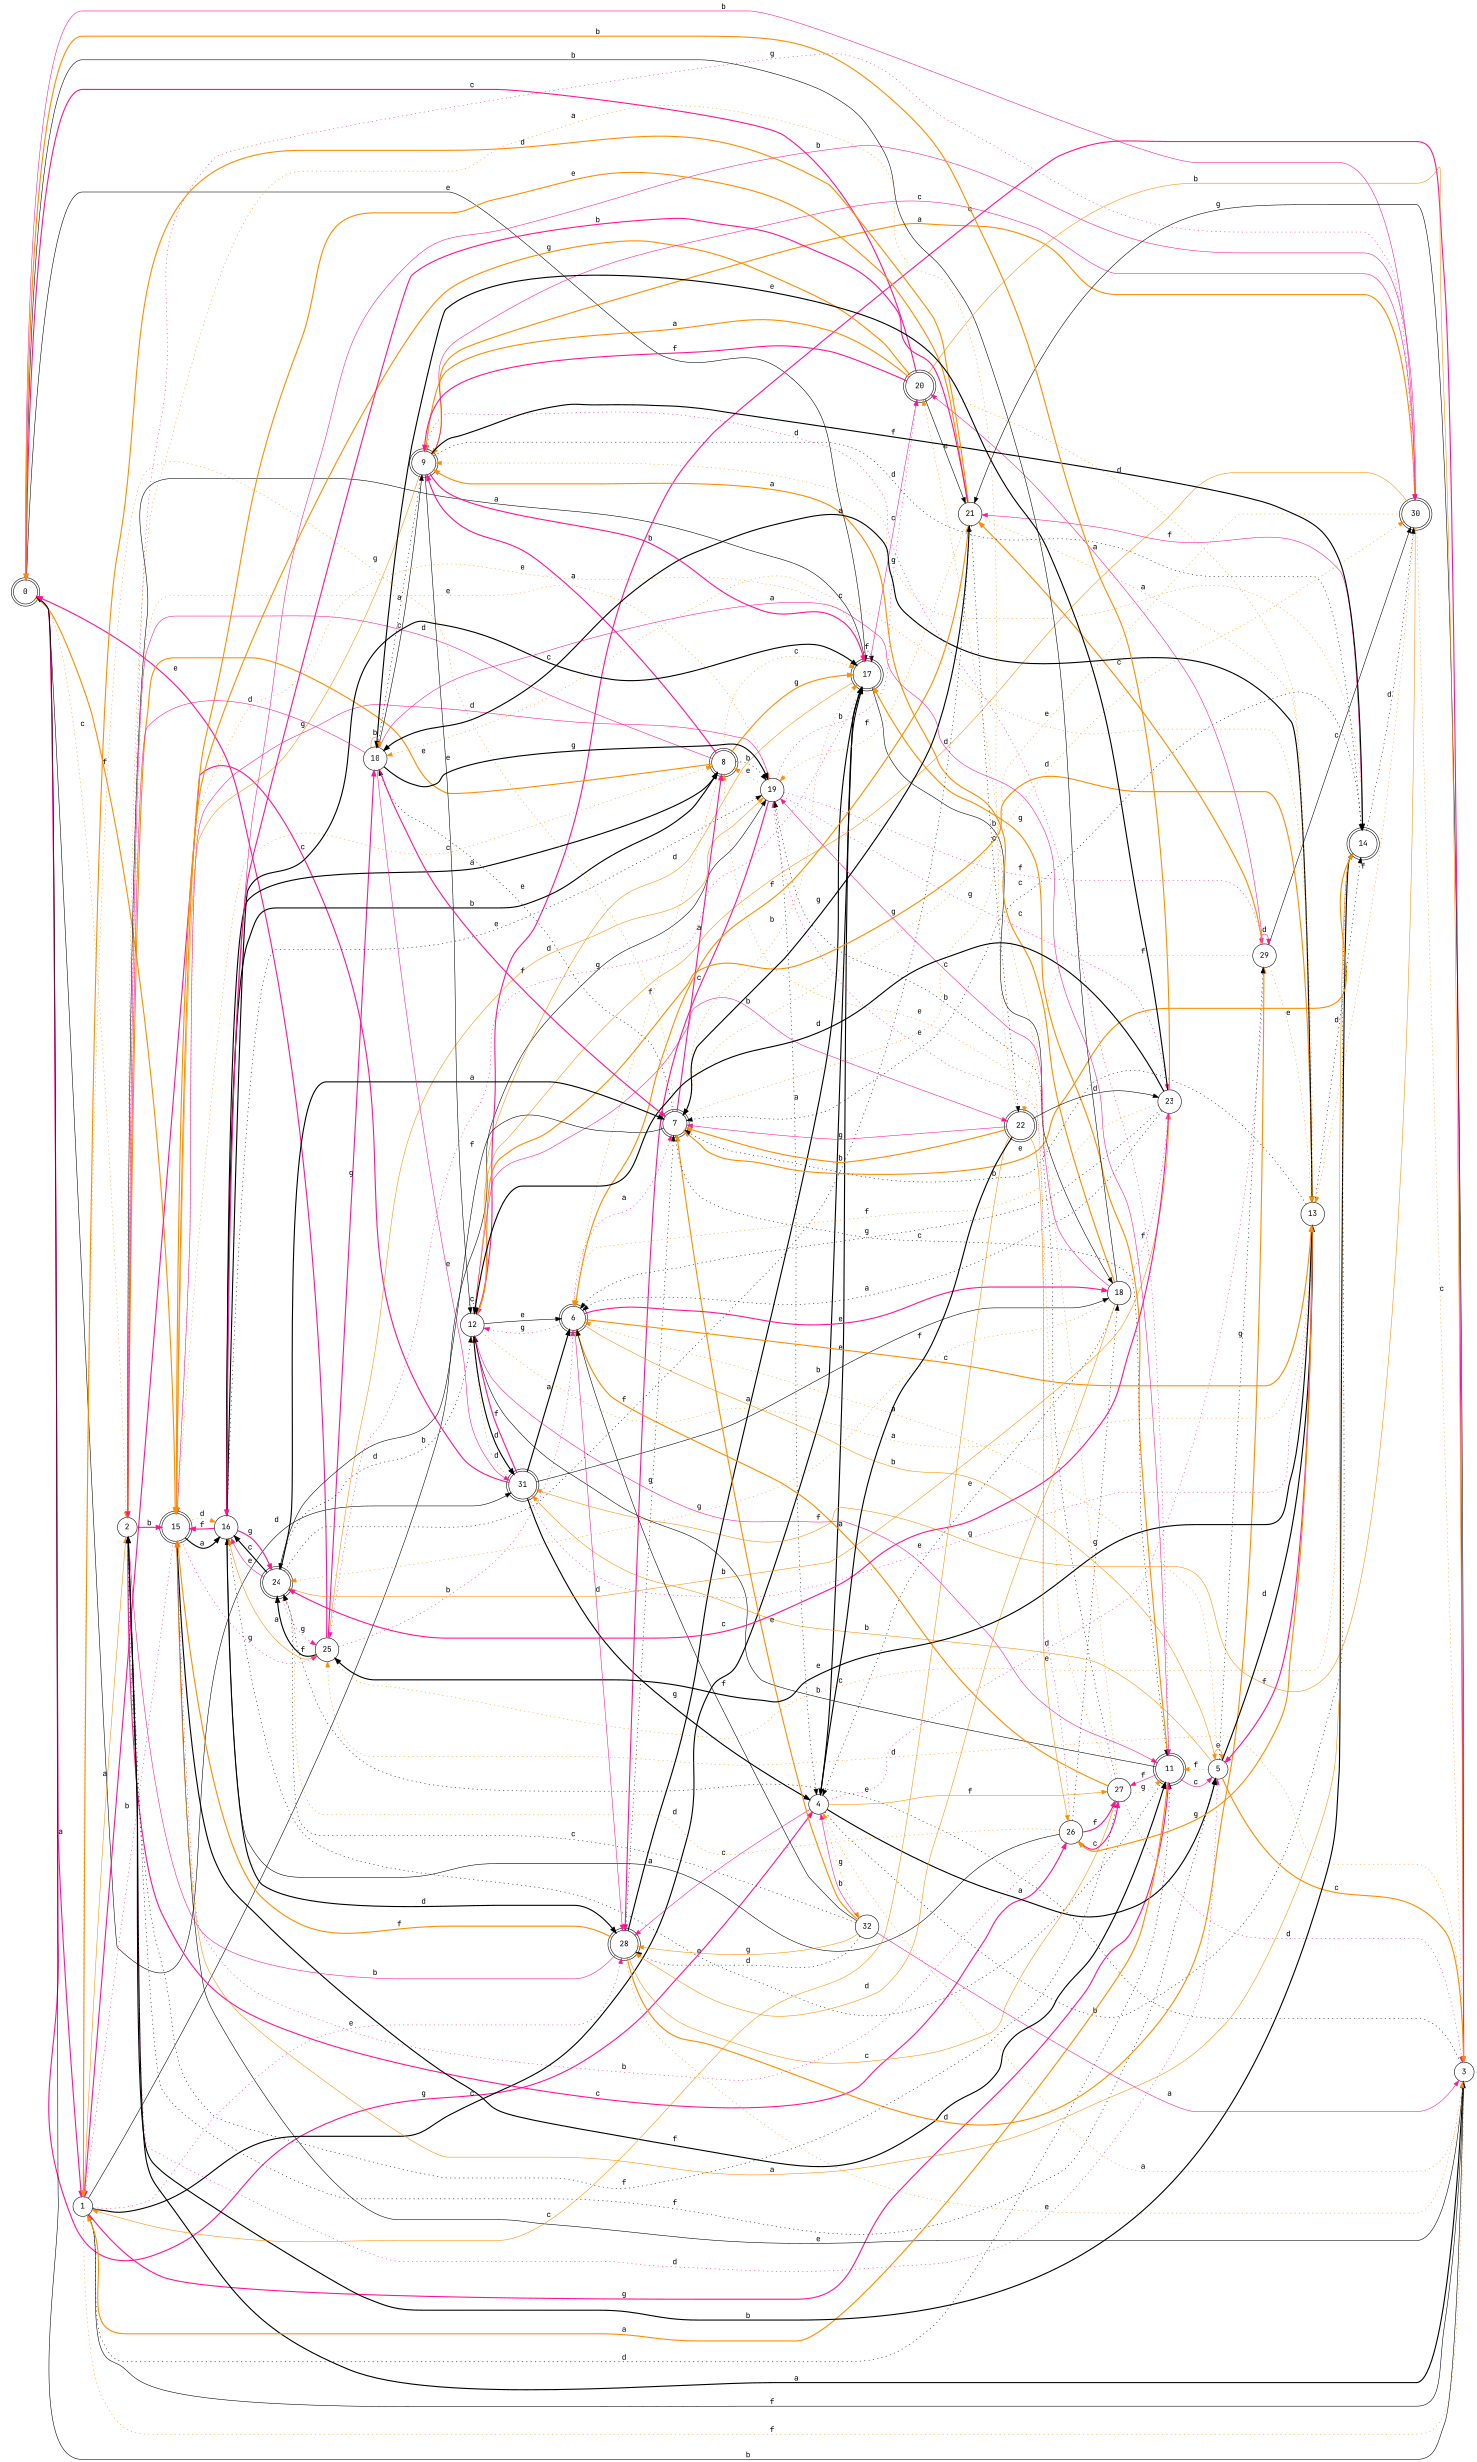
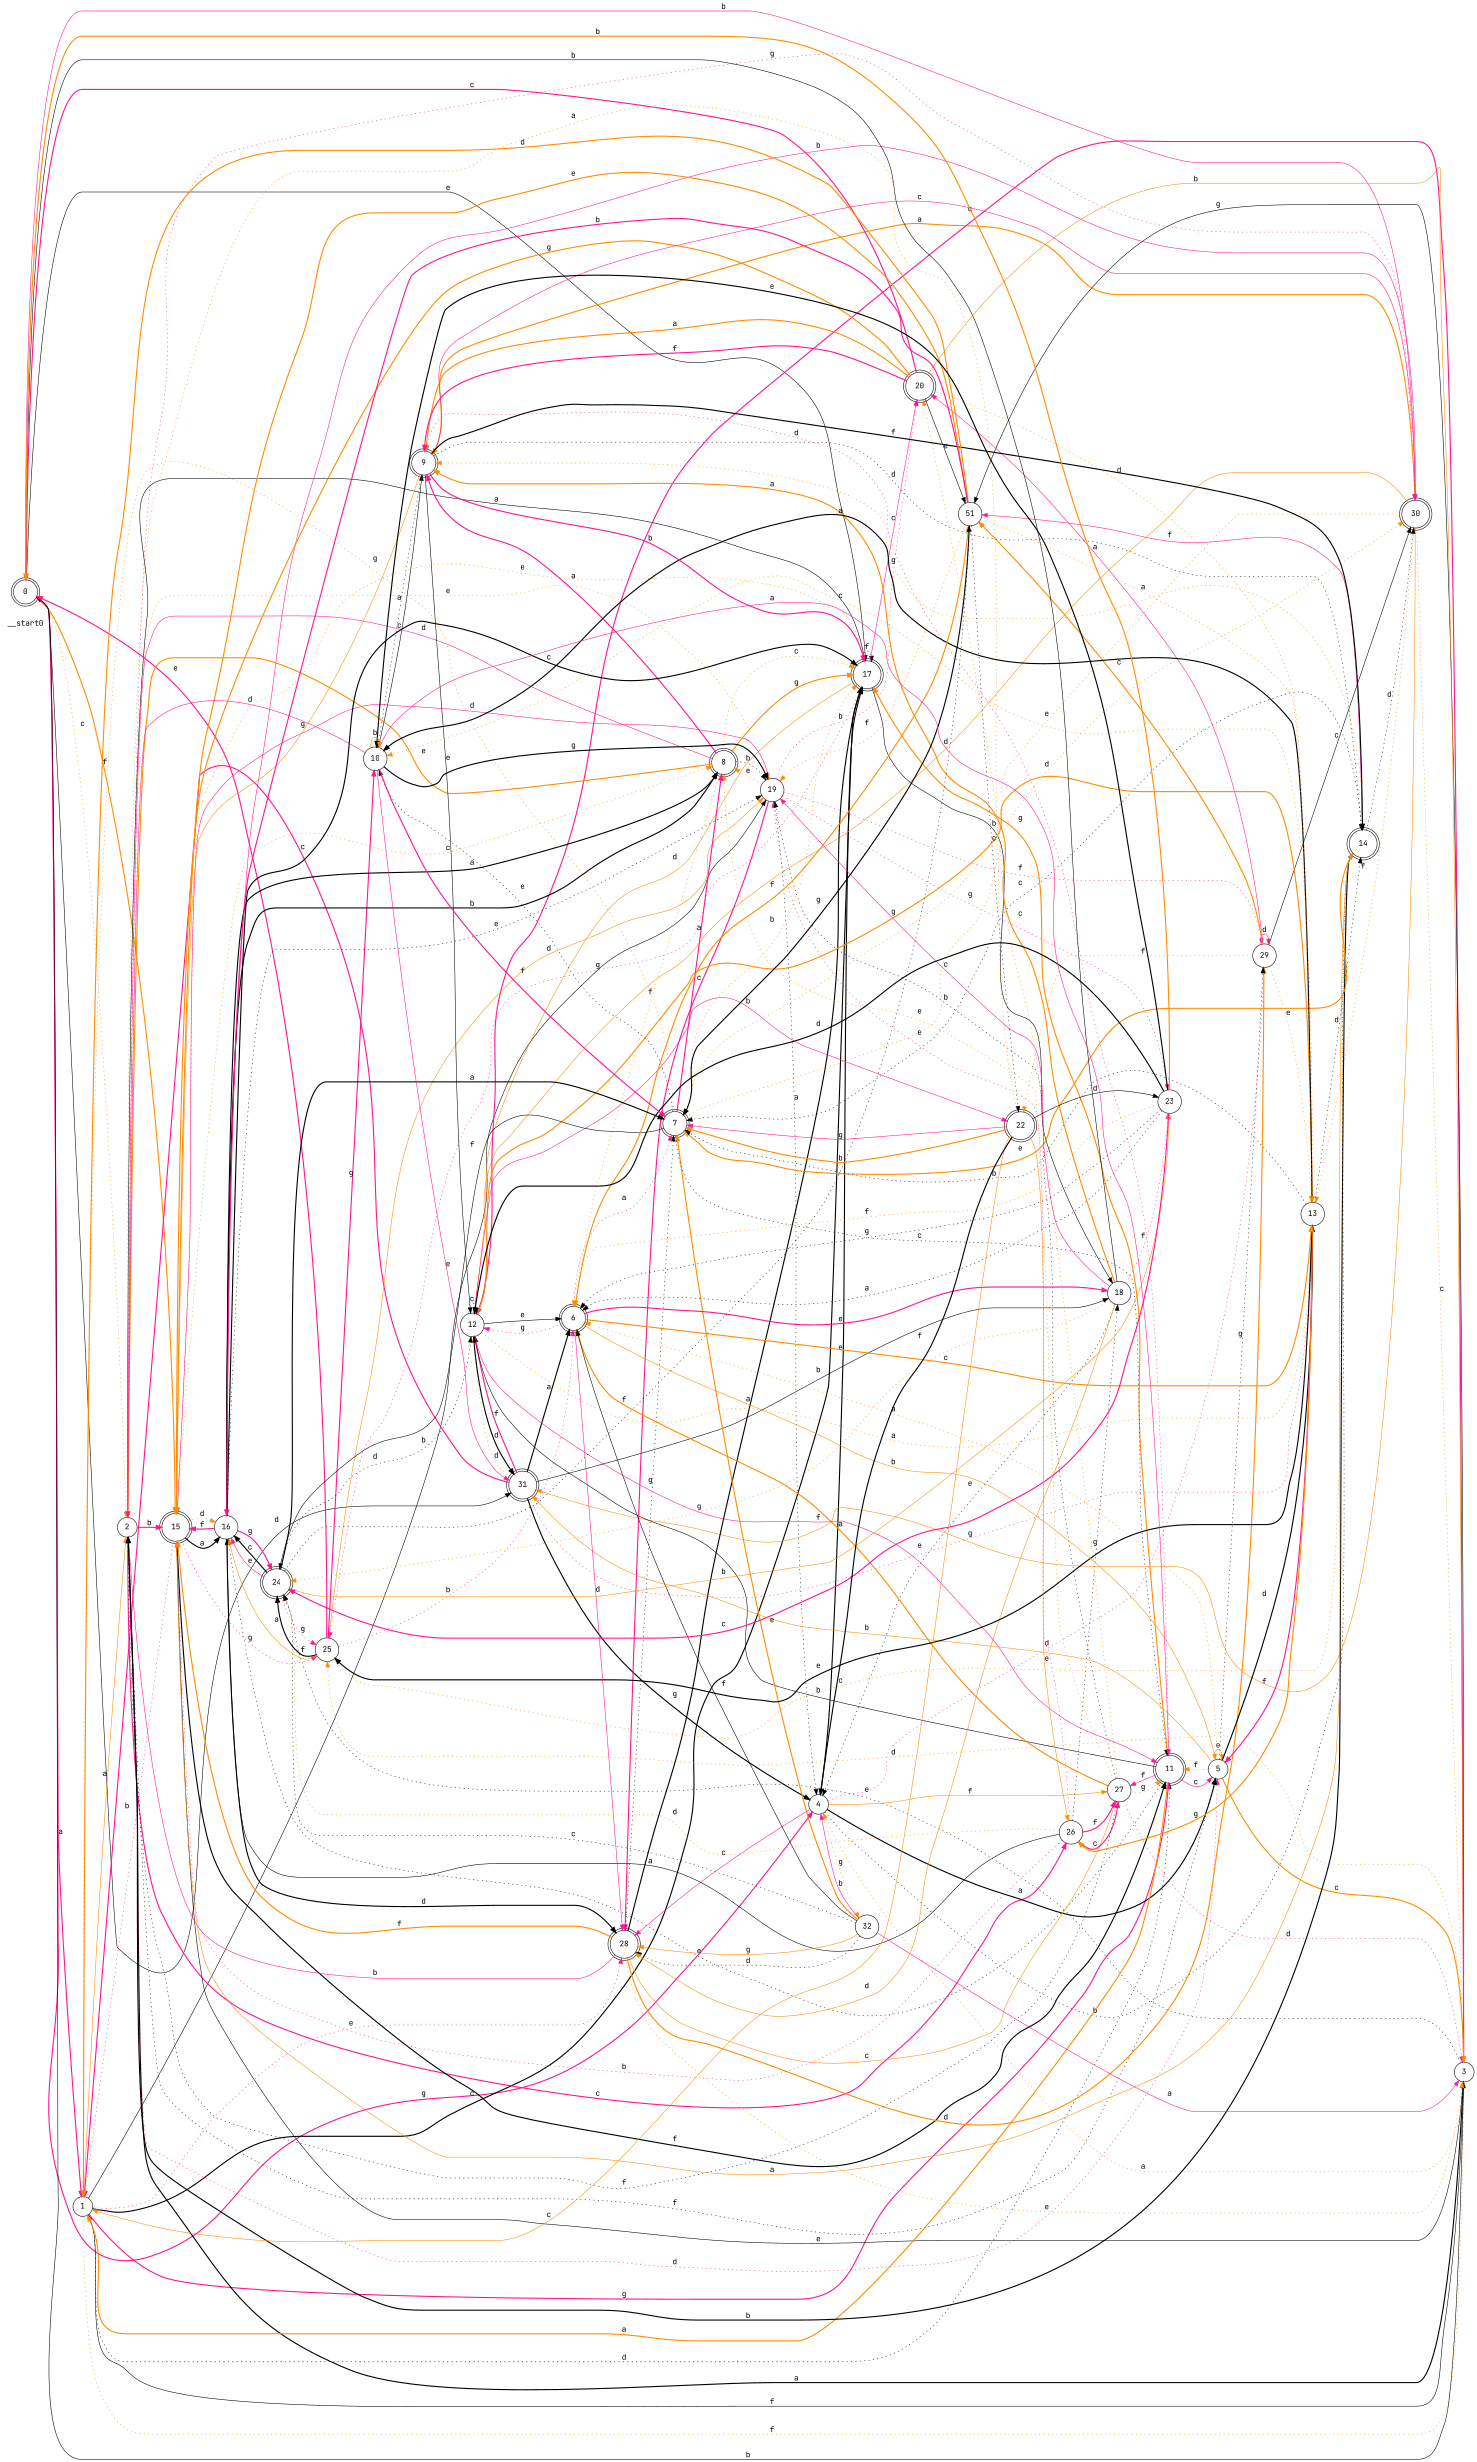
node "21": label "21" -> "51"
node "__start0": added
